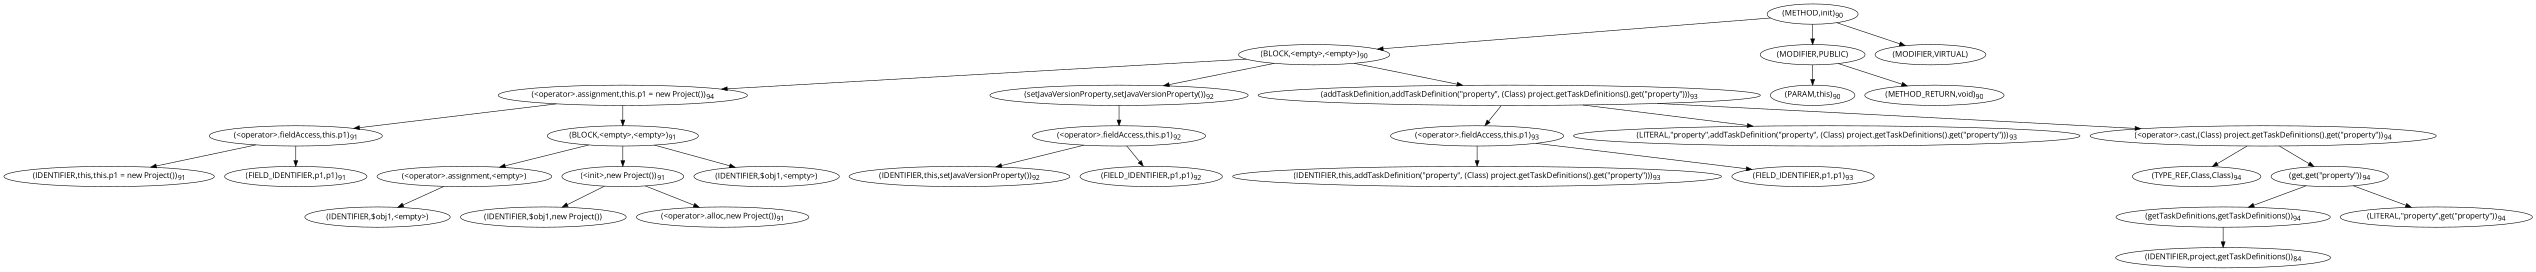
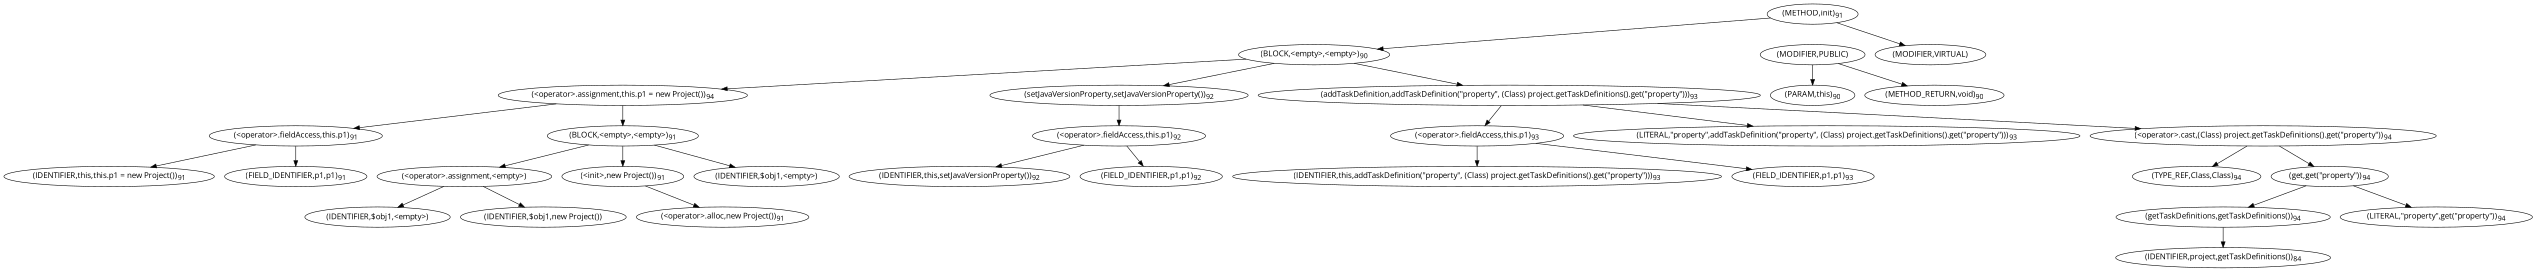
node "(METHOD,init)": text "90" -> "91"
edge "(METHOD,init)" -> "(MODIFIER,PUBLIC)": removed
edge "(<init>,new Project())" -> "(IDENTIFIER,$obj1,new Project())": now "(<operator>.assignment,<empty>)" -> "(IDENTIFIER,$obj1,new Project())"
